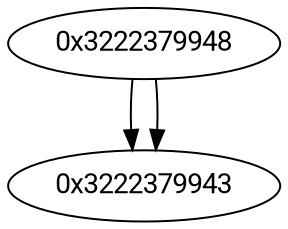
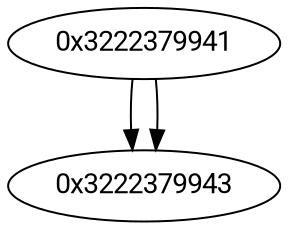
node "0x3222379948": label "0x3222379948" -> "0x3222379941"
